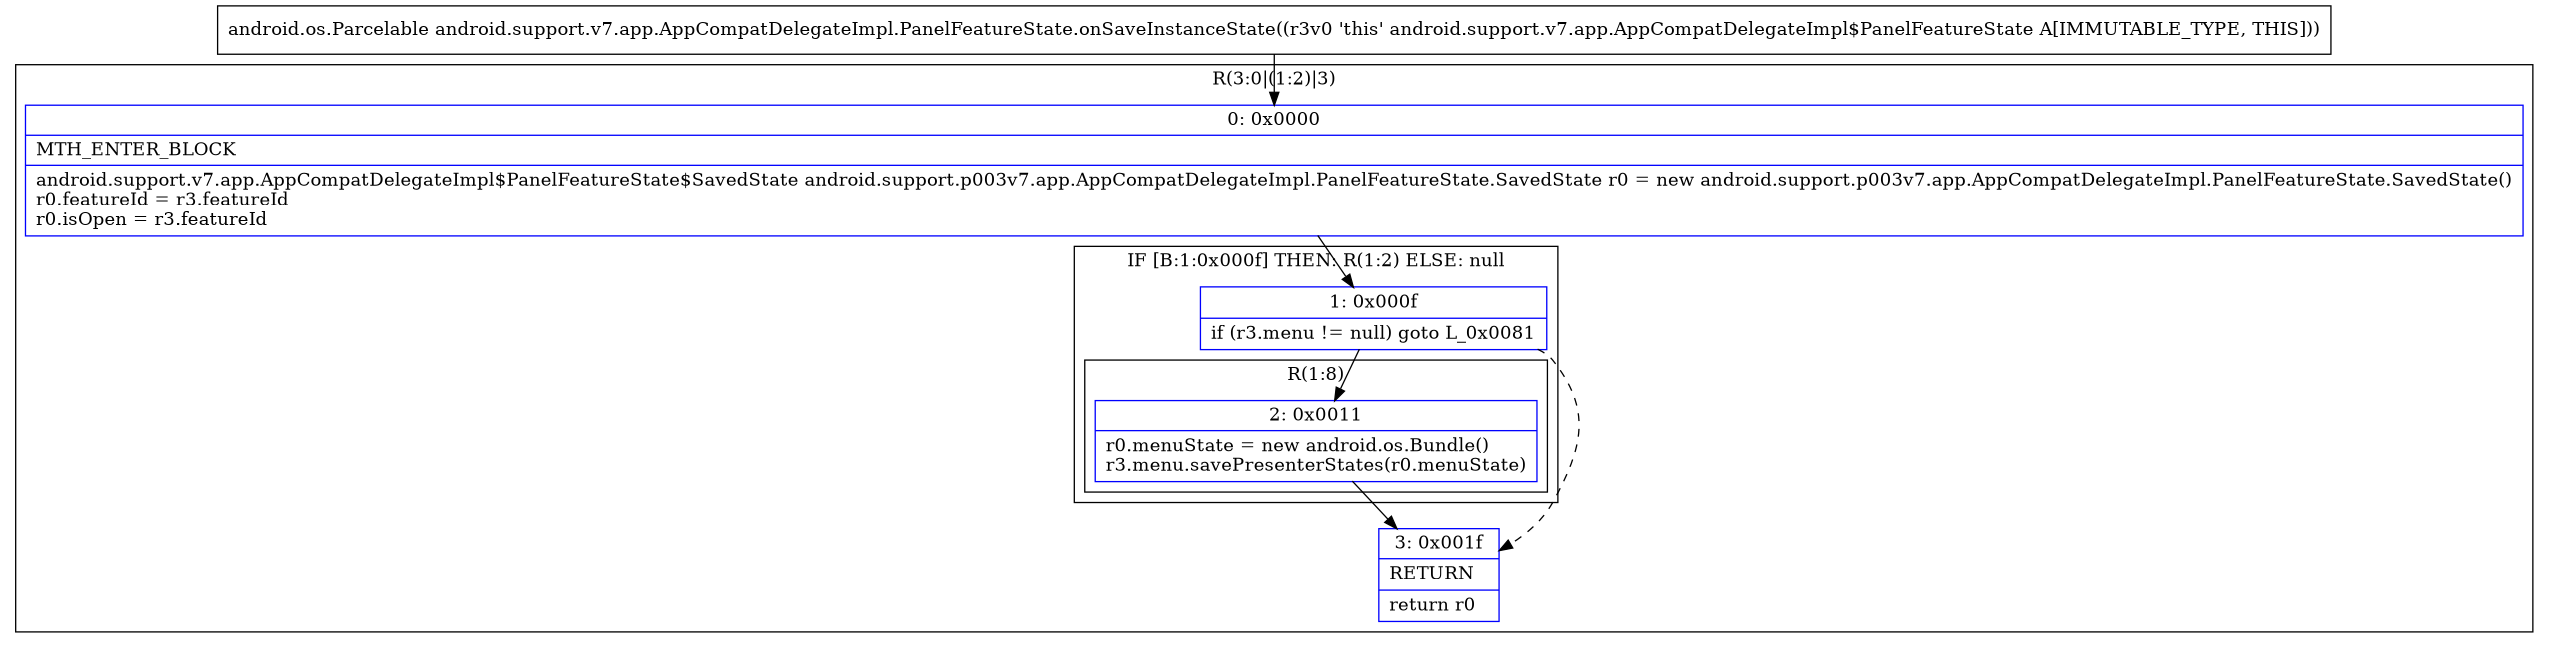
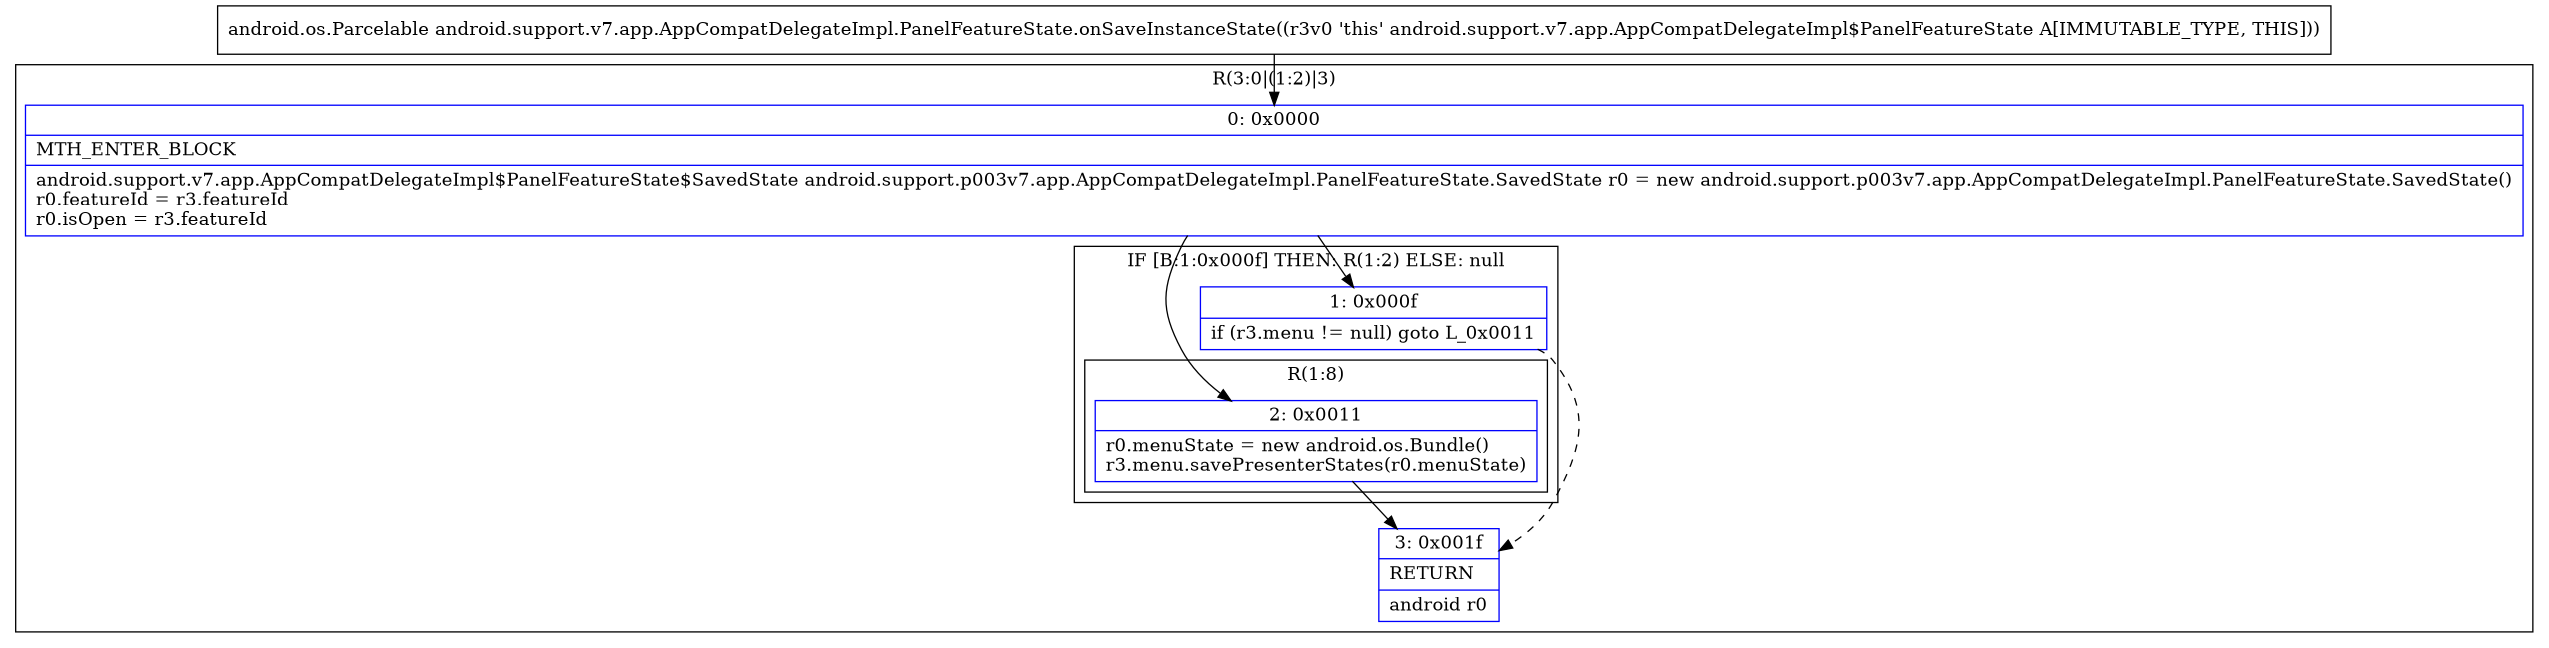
node "1: 0x000f": text "if (r3.menu != null) goto L_0x0081" -> "if (r3.menu != null) goto L_0x0011"
edge "1: 0x000f" -> "2: 0x0011": now "0: 0x0000" -> "2: 0x0011"
node "3: 0x001f": text "return r0" -> "android r0"
